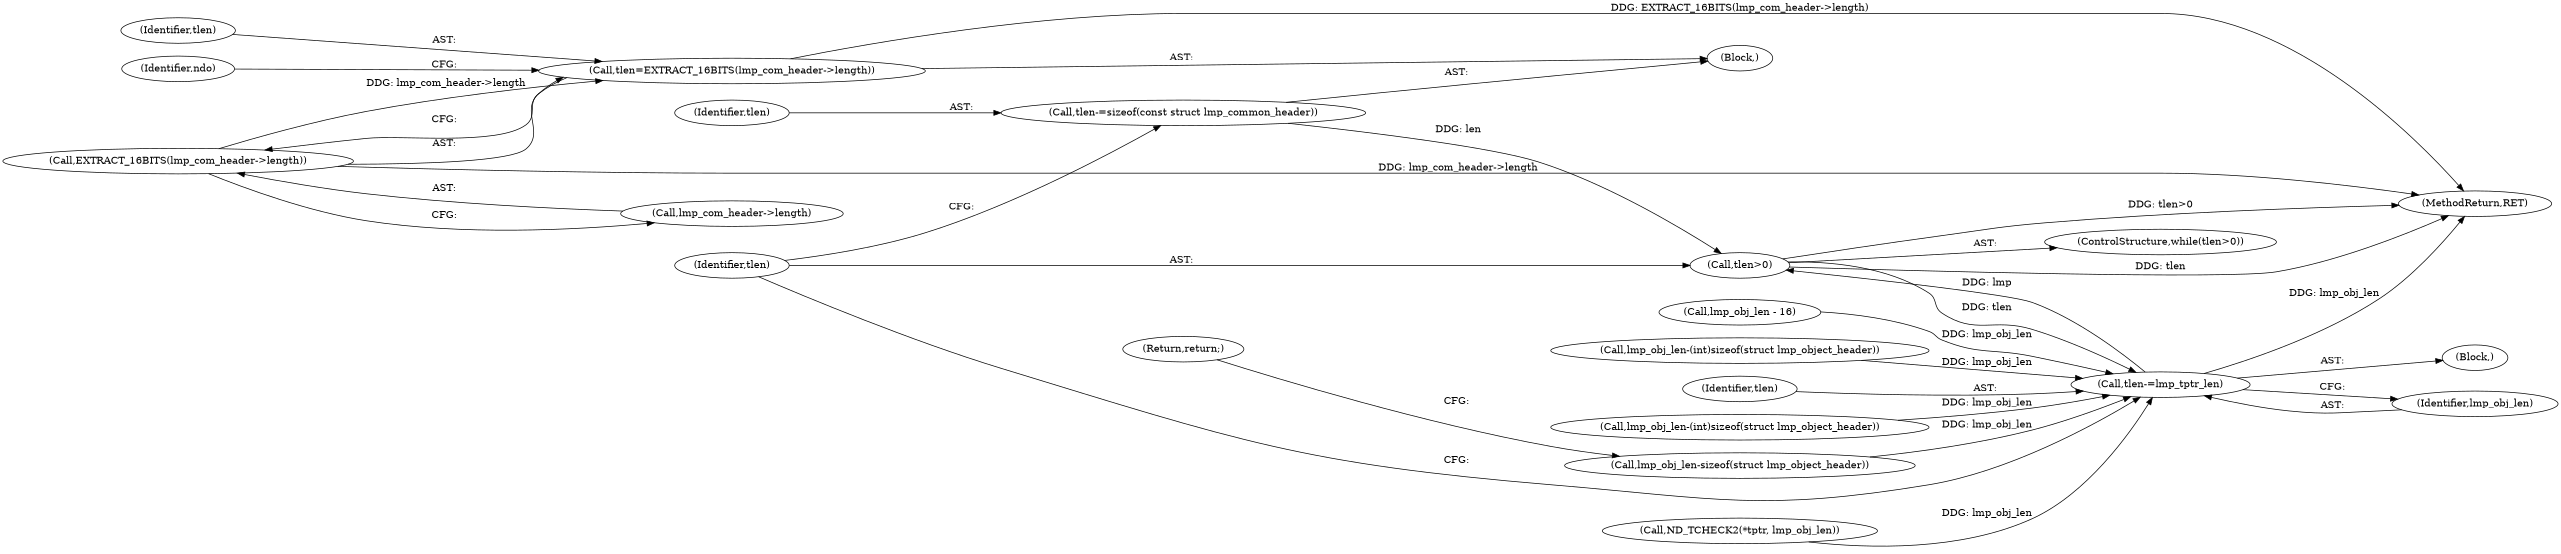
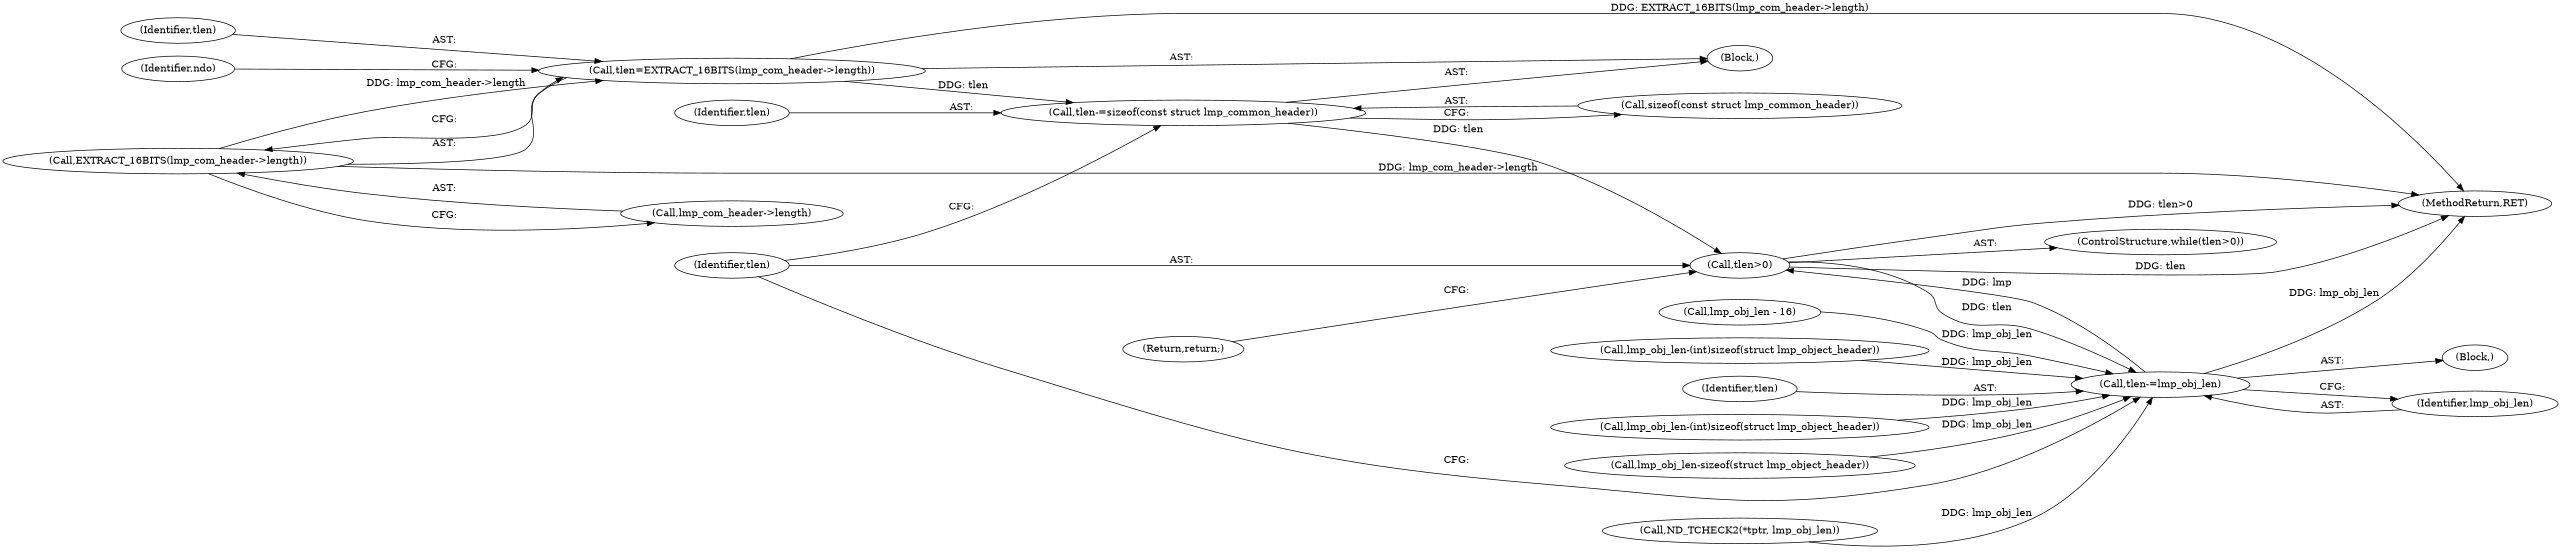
edge "(Call,tlen=EXTRACT_16BITS(lmp_com_header->length))" -> "(Call,tlen-=sizeof(const struct lmp_common_header))": added, label "DDG: tlen"
node "(Call,sizeof(const struct lmp_common_header))": added
edge "(Call,tlen-=sizeof(const struct lmp_common_header))" -> "(Call,tlen>0)": label "DDG: len" -> "DDG: tlen"
node "(Call,tlen-=lmp_tptr_len)": label "(Call,tlen-=lmp_tptr_len)" -> "(Call,tlen-=lmp_obj_len)"
edge "(Return,return;)" -> "(Call,lmp_obj_len-sizeof(struct lmp_object_header))": now "(Return,return;)" -> "(Call,tlen>0)"
